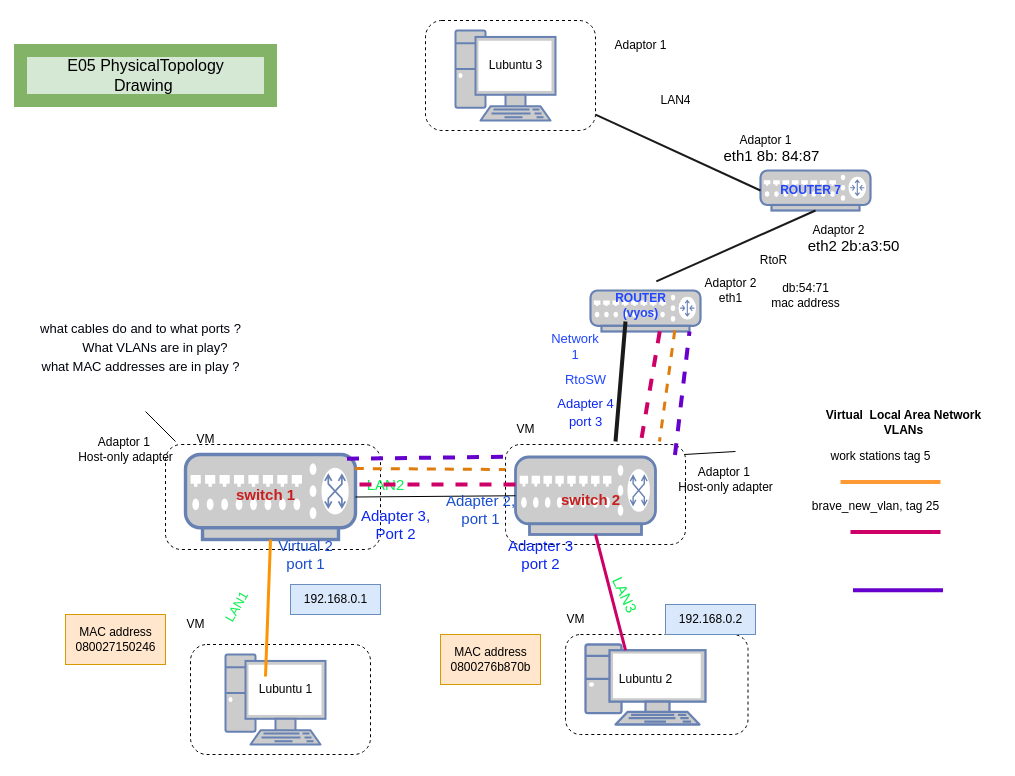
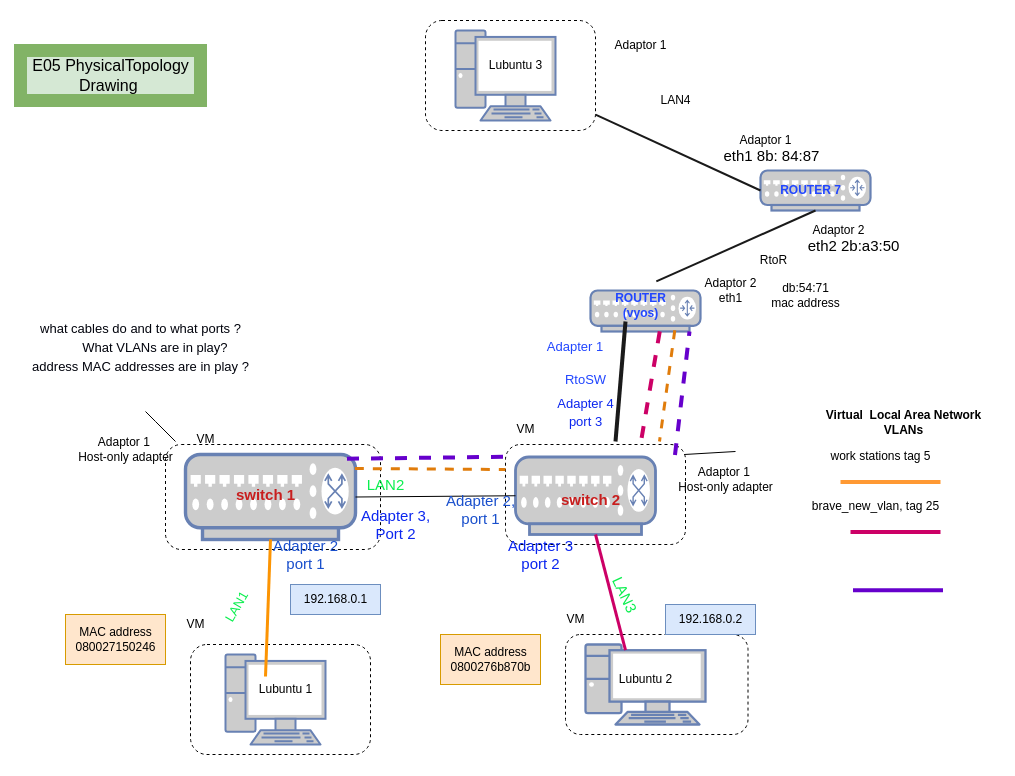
node "E05 PhysicalTopology Drawing": size 250x50 -> 180x50
node "what cables do and to what ports ? What VLANs are in play? what MAC addresses are in play ?": label "what cables do and to what ports ? What VLANs are in play? what MAC addresses are in play ?" -> "what cables do and to what ports ? What VLANs are in play? address MAC addresses are in play ?"
node "Network 1": label "Network 1" -> "Adapter 1"
edge "LAN2" -- "Adapter 2, port 1": removed
node "Virtual 2 port 1": label "Virtual 2 port 1" -> "Adapter 2 port 1"
